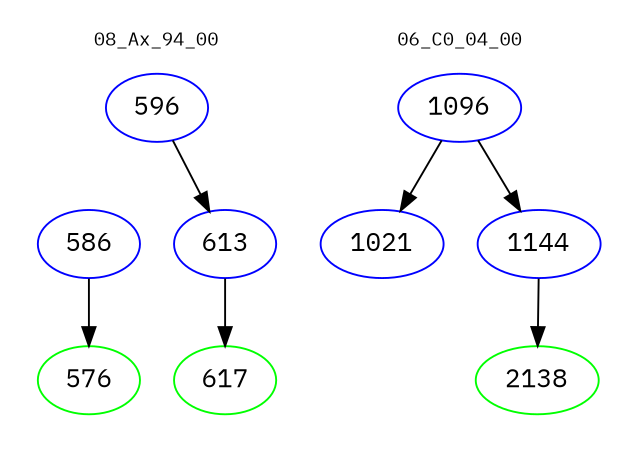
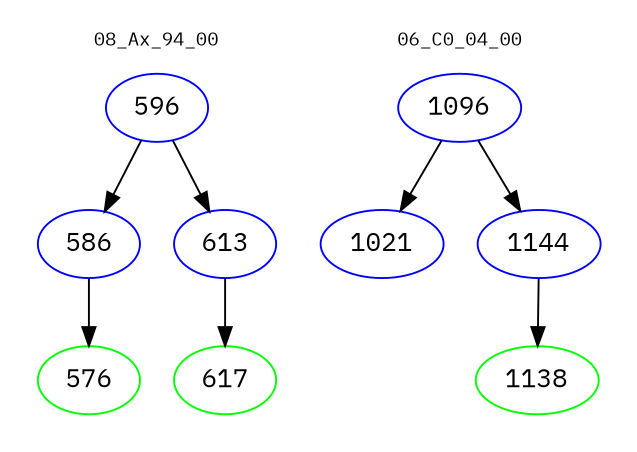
edge "596" -> "586": added
node "2138": label "2138" -> "1138"
